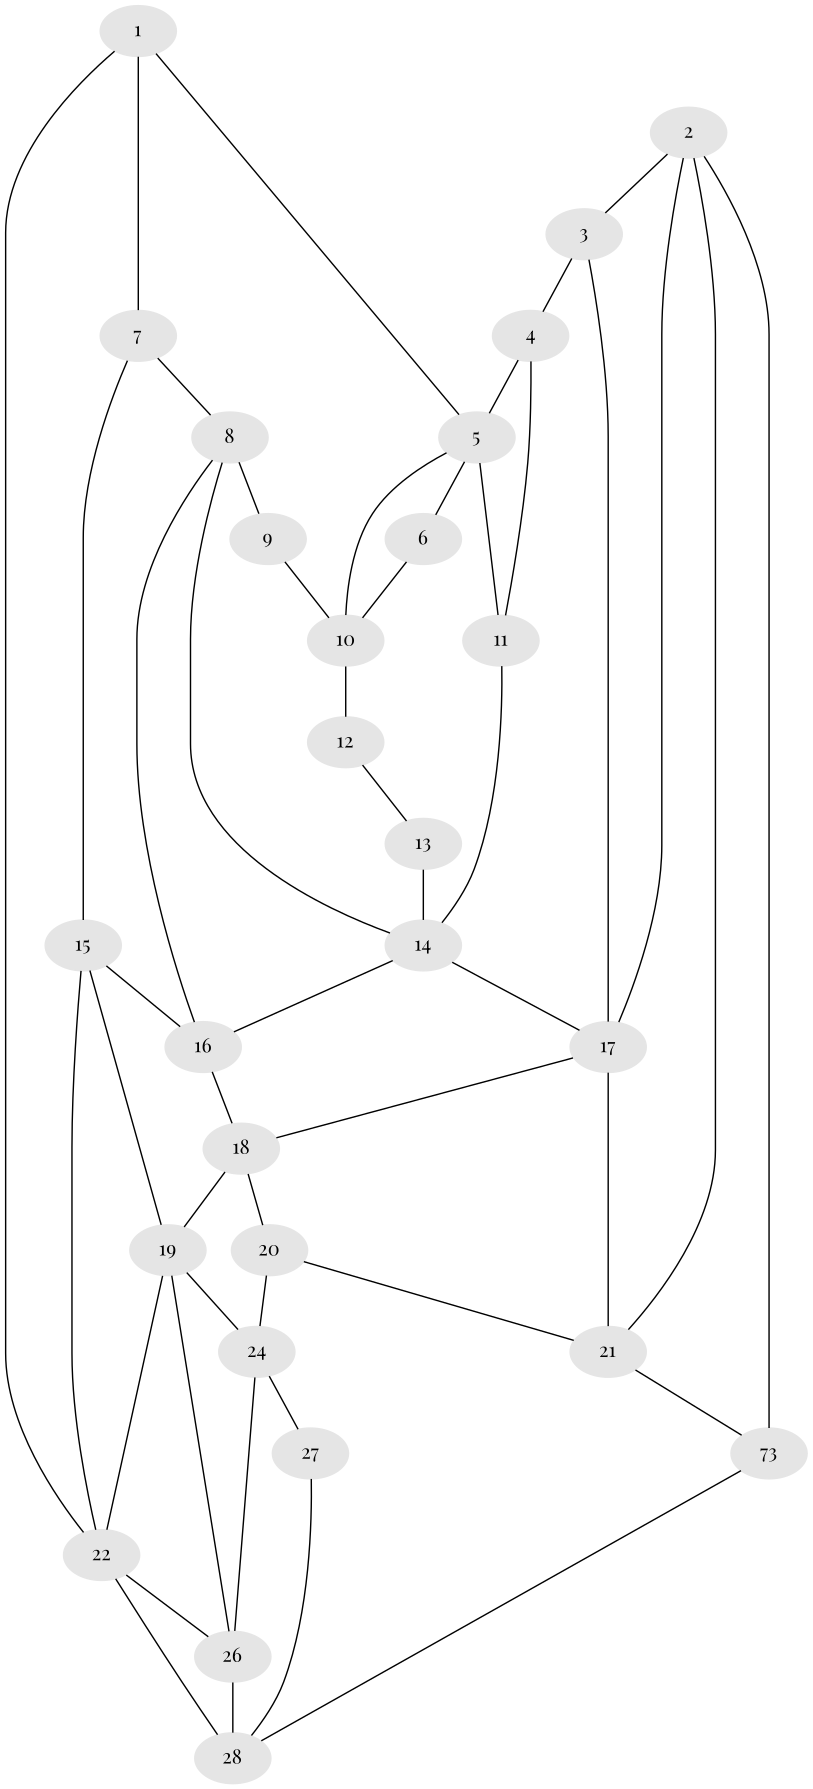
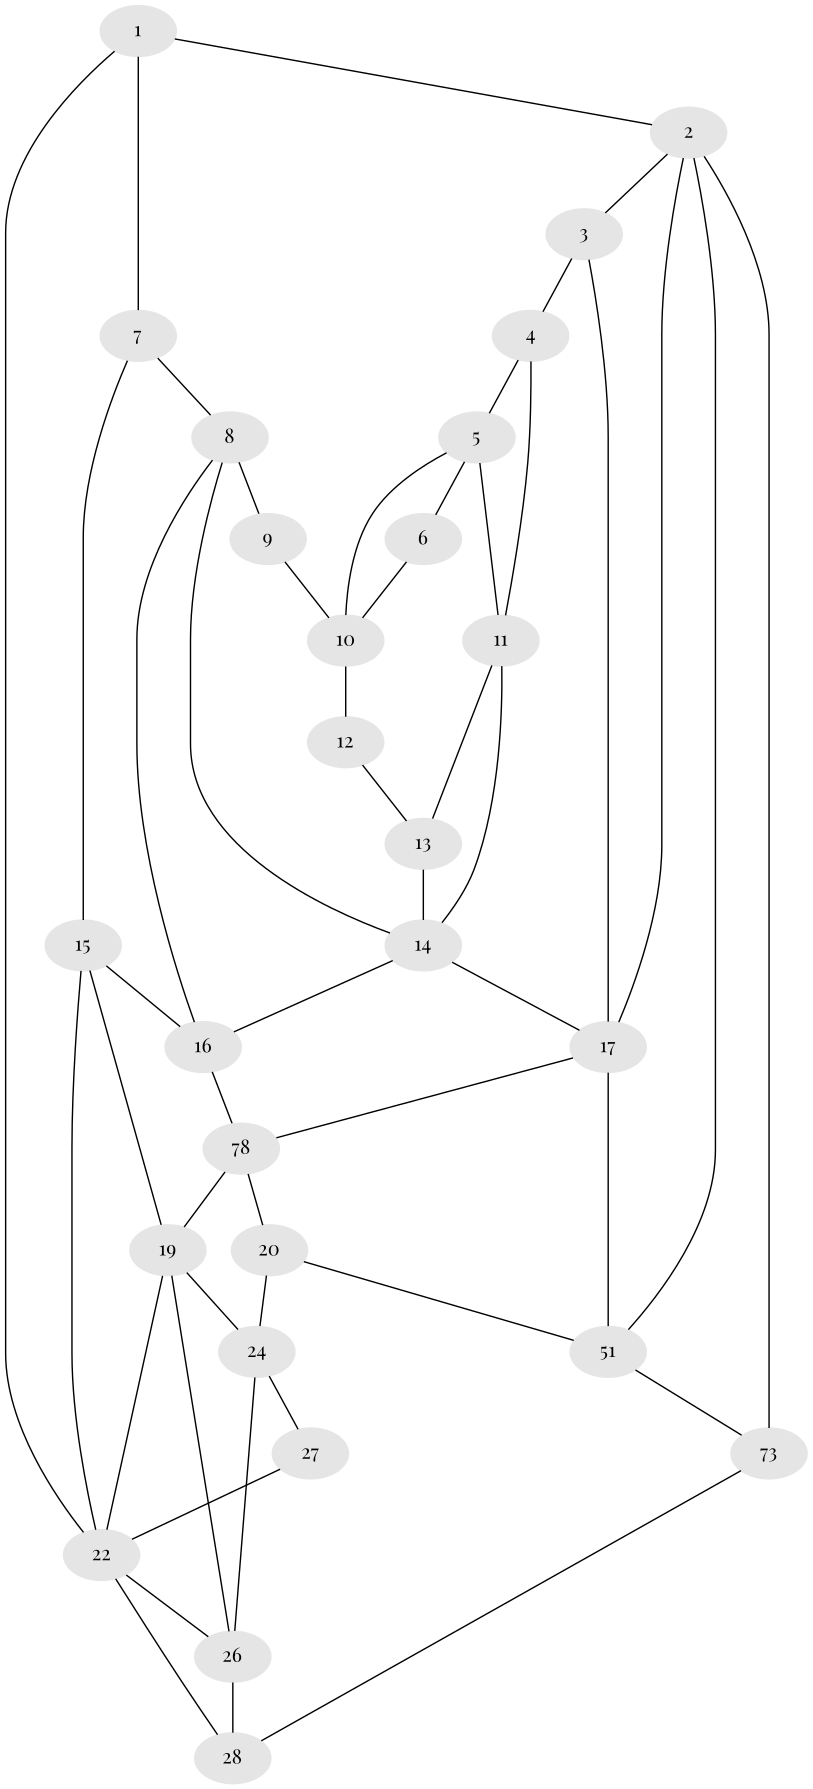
edge "1" -- "5": now "1" -- "2"
edge "11" -- "13": added
node "18": label "18" -> "78"
node "21": label "21" -> "51"
edge "27" -- "28": now "27" -- "22"
